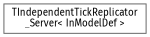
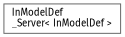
node "TIndependentTickReplicator _Server< InModelDef >": label "TIndependentTickReplicator _Server< InModelDef >" -> "InModelDef _Server< InModelDef >"
